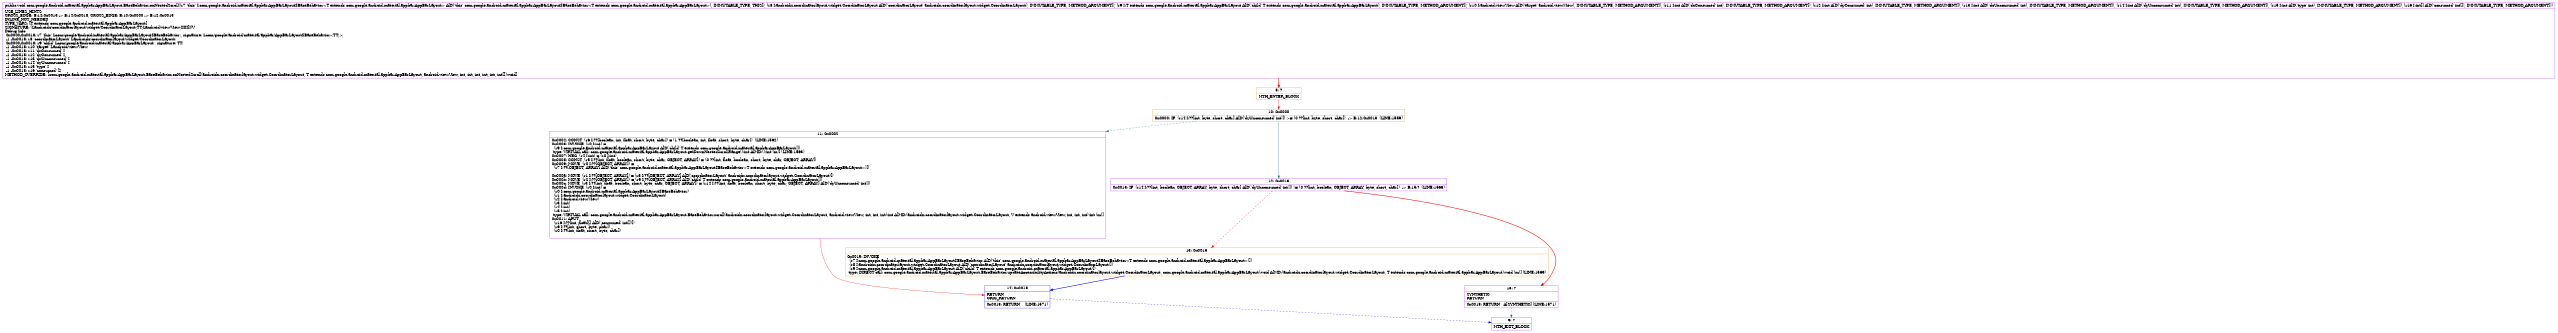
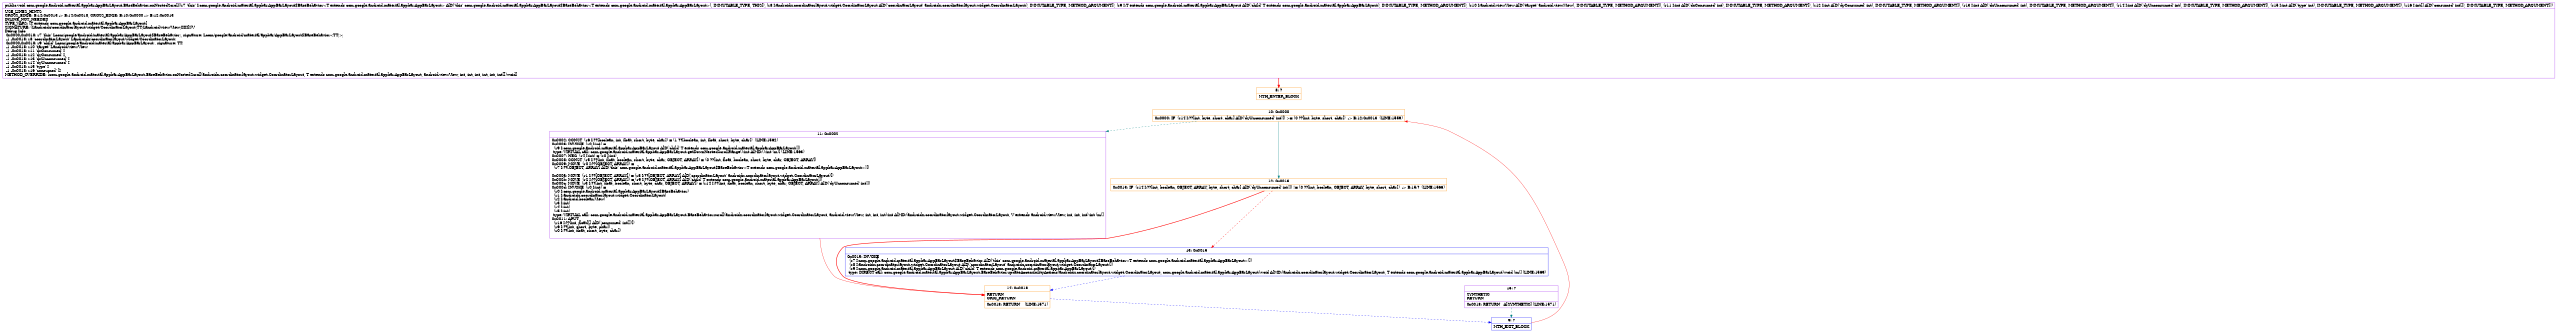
edge "8: ?" -> "10: 0x0000": now "9: ?" -> "10: 0x0000"
node "12: 0x0013": color purple -> darkorange
node "11: 0x0002": text "(r2 I:android.view.View)" -> "(r2 I:android.boolean.View)"
edge "12: 0x0013" -> "15: ?": now "12: 0x0013" -> "14: 0x0018"
node "13: 0x0015": color darkorange -> blue
edge "13: 0x0015" -> "14: 0x0018": style bold -> dashed
node "14: 0x0018": color blue -> darkorange
node "9: ?": color purple -> blue
